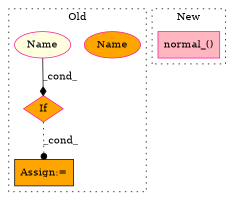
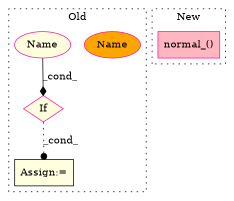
node "If": fillcolor orange -> lightyellow
node "Assign:=": fillcolor orange -> lightyellow
